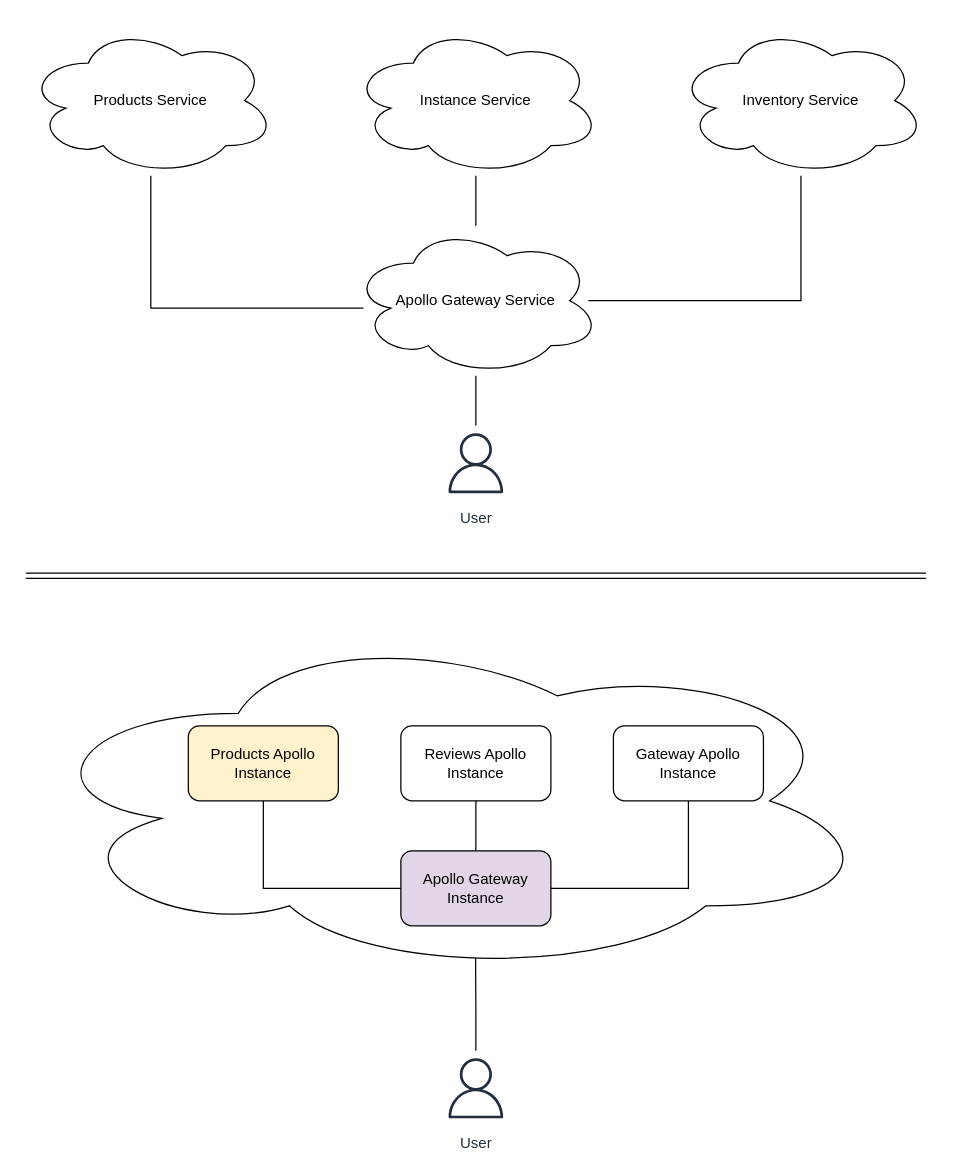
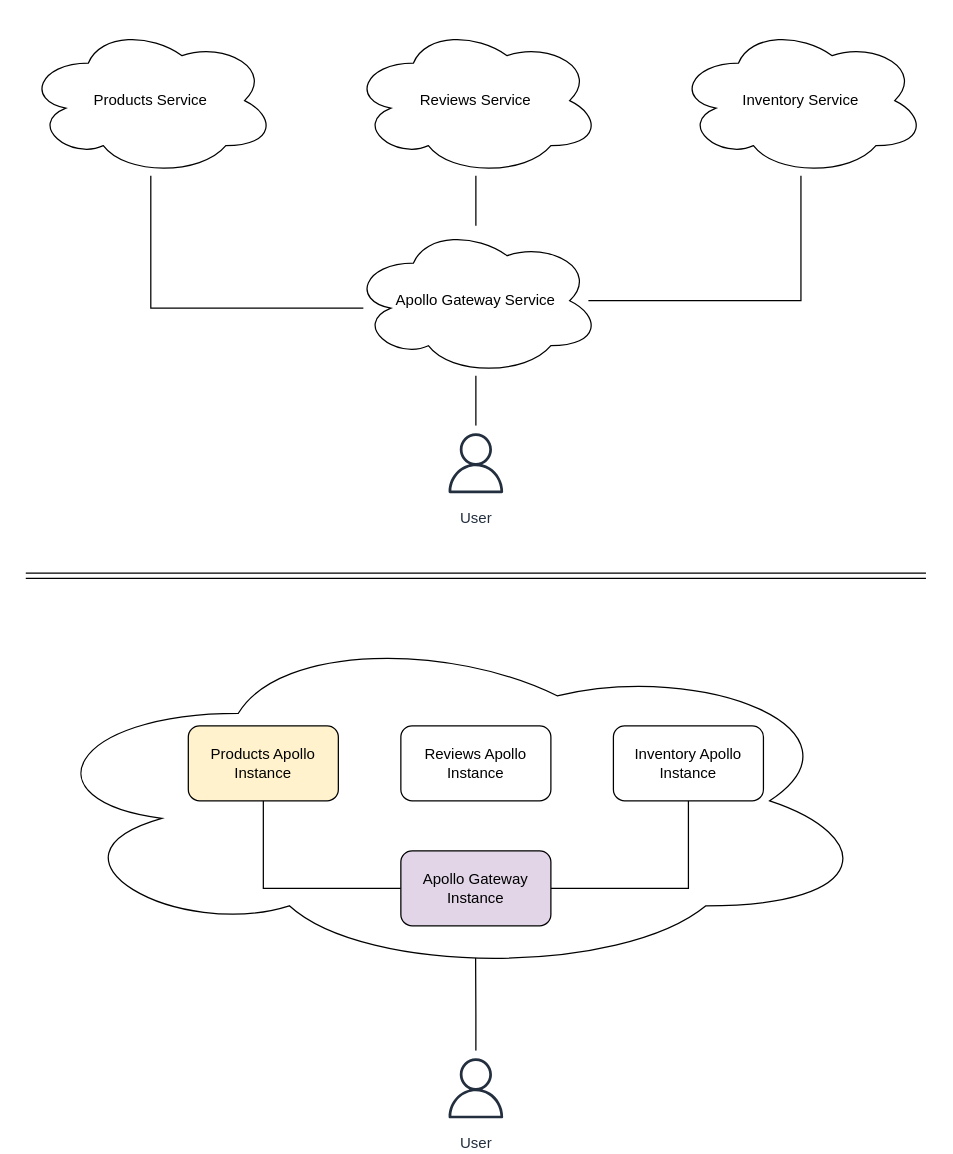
node "Instance Service": label "Instance Service" -> "Reviews Service"
node "Gateway Apollo Instance": label "Gateway Apollo Instance" -> "Inventory Apollo Instance"
edge "Reviews Apollo Instance" -- "Apollo Gateway Instance": removed
